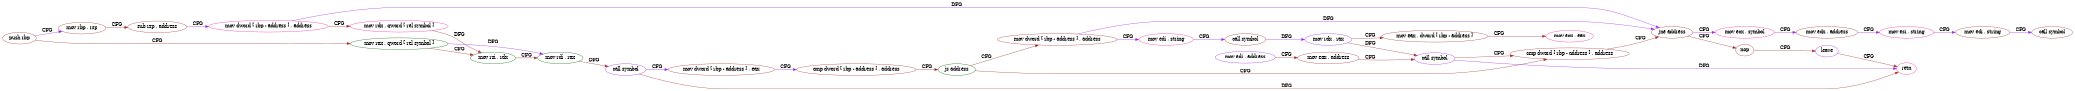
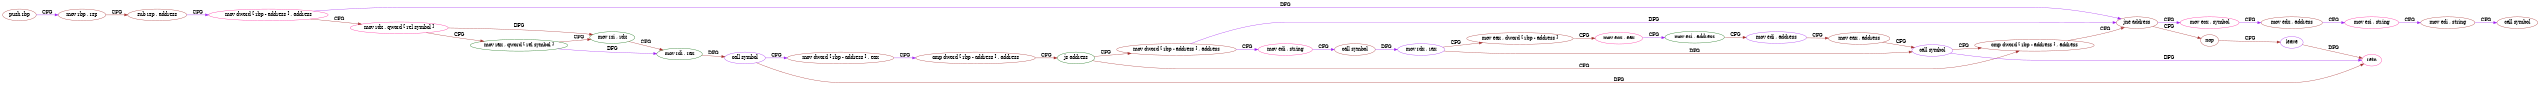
node "mov esi , address": added
edge "push rbp" -> "mov rax , qword [ rel symbol ]": now "mov rdx , qword [ rel symbol ]" -> "mov rax , qword [ rel symbol ]"
edge "leave" -> "retn": label "CFG" -> "DFG"
